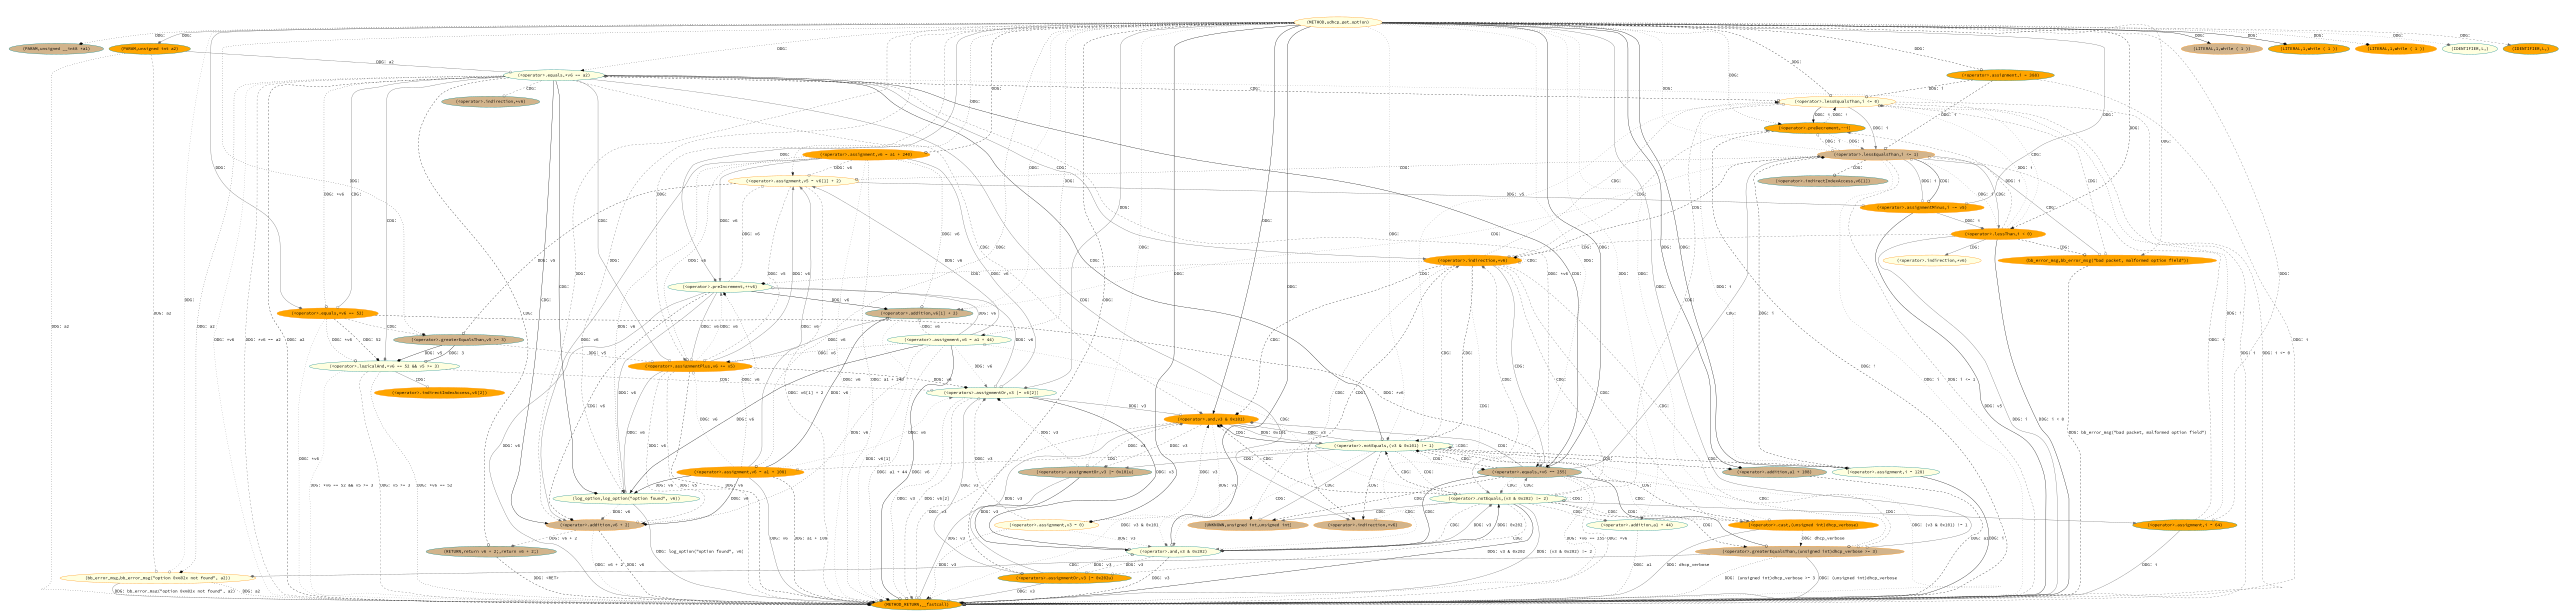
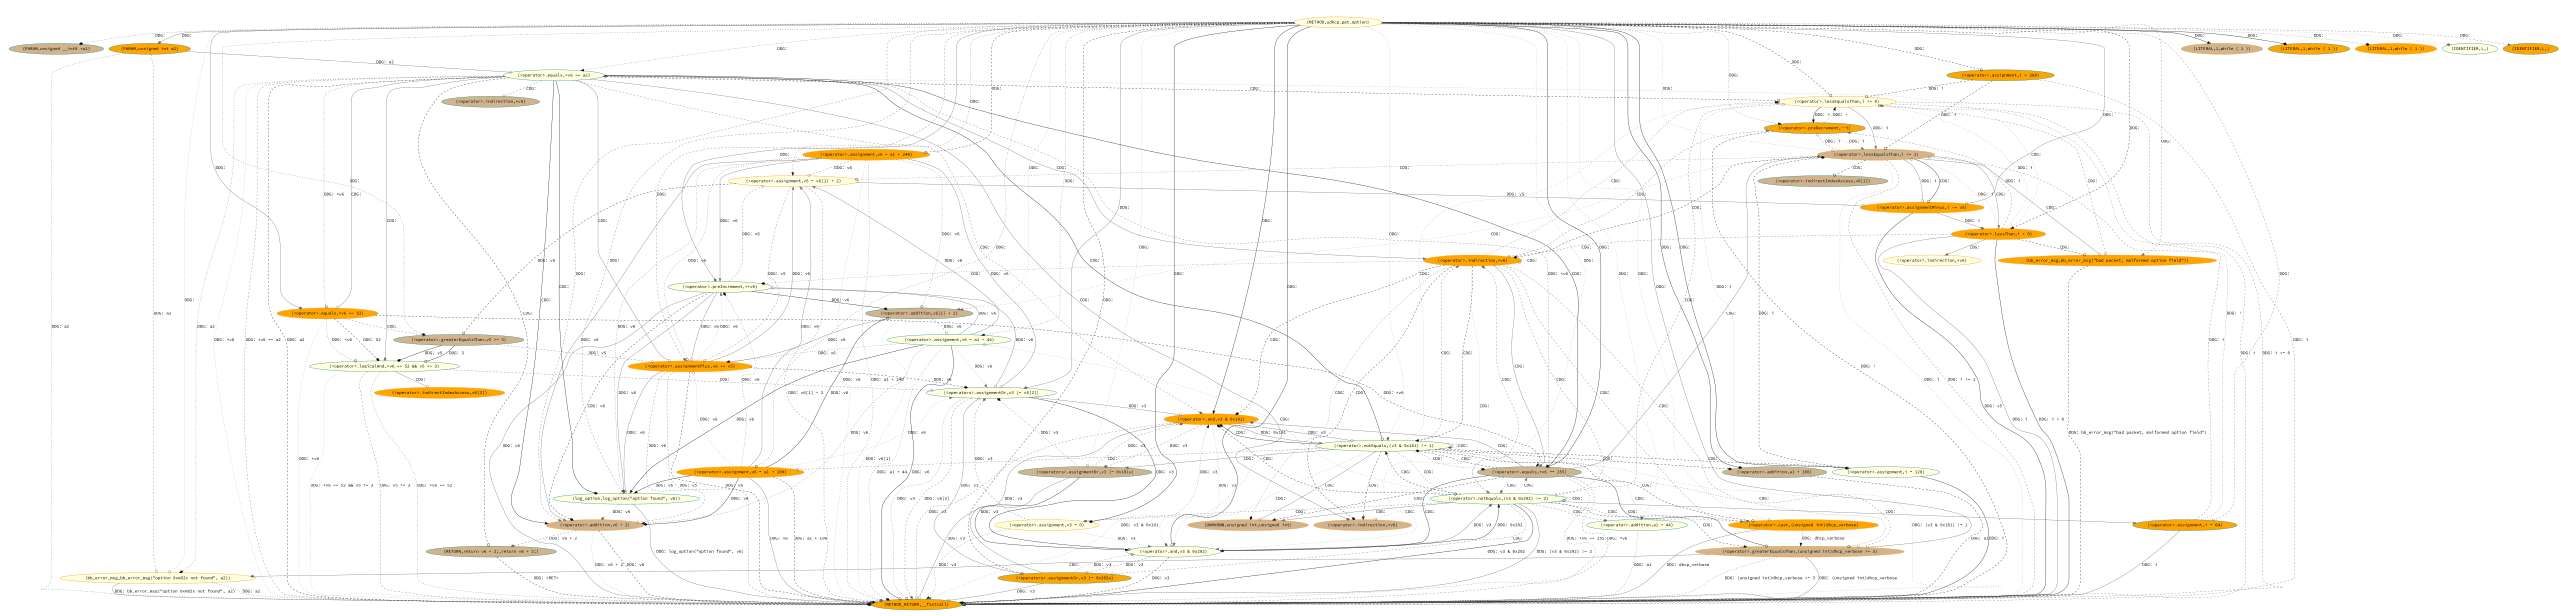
edge "(<operator>.assignment,v6 = a1 + 44)" -> "(<operator>.addition,v6[1] + 2)": reversed
edge "(<operator>.notEquals,(v3 & 0x202) != 2)" -> "(<operator>.and,v3 & 0x202)": now "(<operator>.notEquals,(v3 & 0x202) != 2)" -> "(<operator>.assignment,v3 = 0)"
